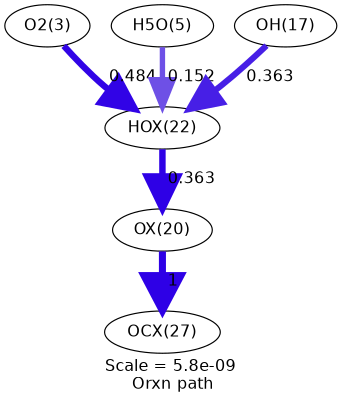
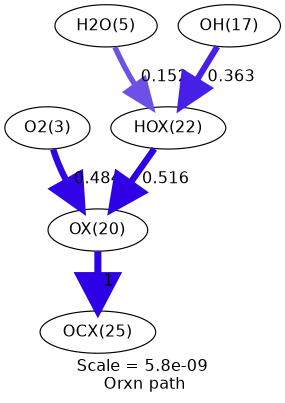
node "H5O(5)": label "H5O(5)" -> "H2O(5)"
edge "O2(3)" -> "HOX(22)": now "O2(3)" -> "OX(20)"
edge "HOX(22)" -> "OX(20)": label " 0.363" -> " 0.516"
node "OCX(27)": label "OCX(27)" -> "OCX(25)"
